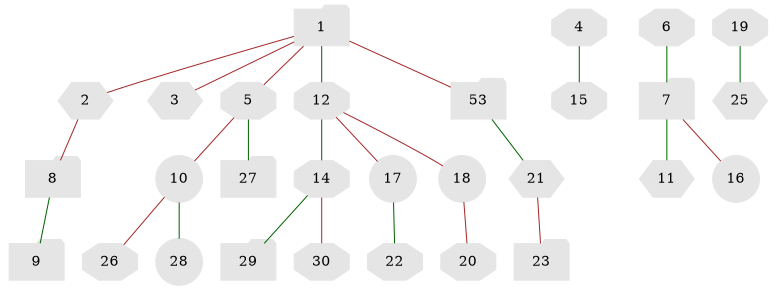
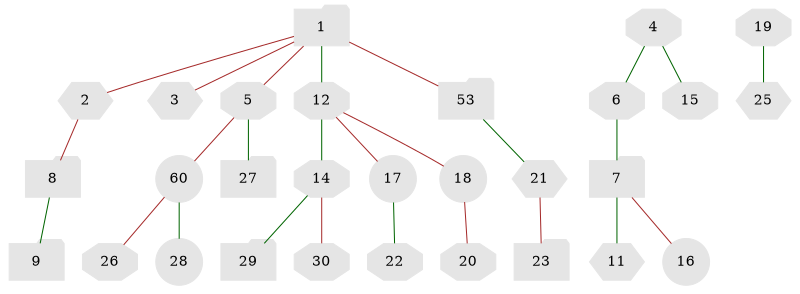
edge "4" -- "6": added
node "10": label "10" -> "60"
